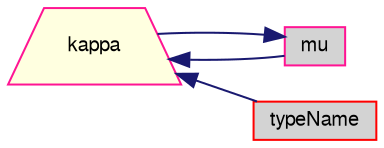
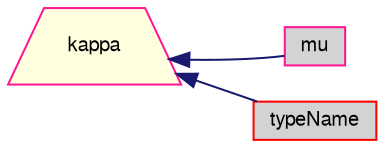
edge "kappa" -> "mu": removed
